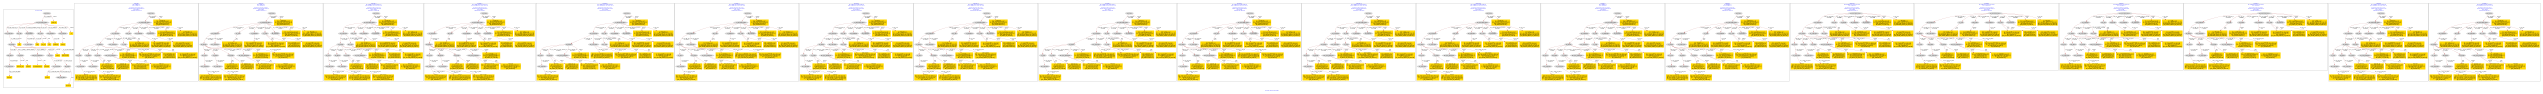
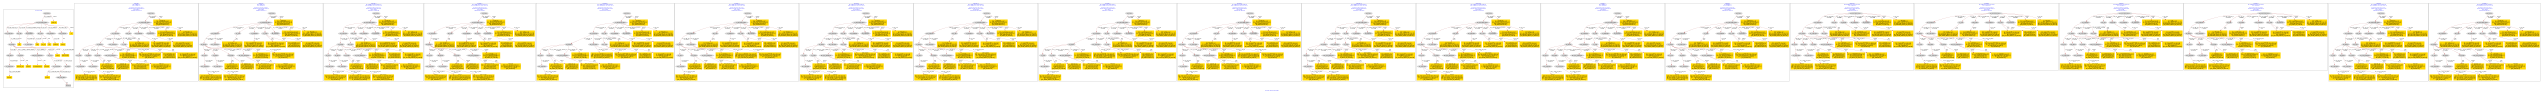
edge "E53_Place1" -> "birthPlace": now "E48_Place_Name1" -> "birthPlace"
node "birthPlace": fillcolor gold -> lightgray
